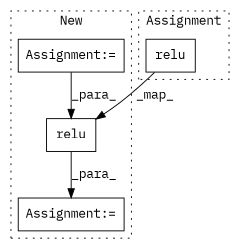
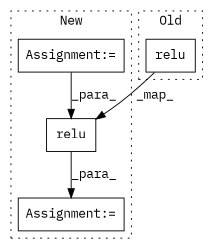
cluster "Assignment": label "Assignment" -> "Old"
